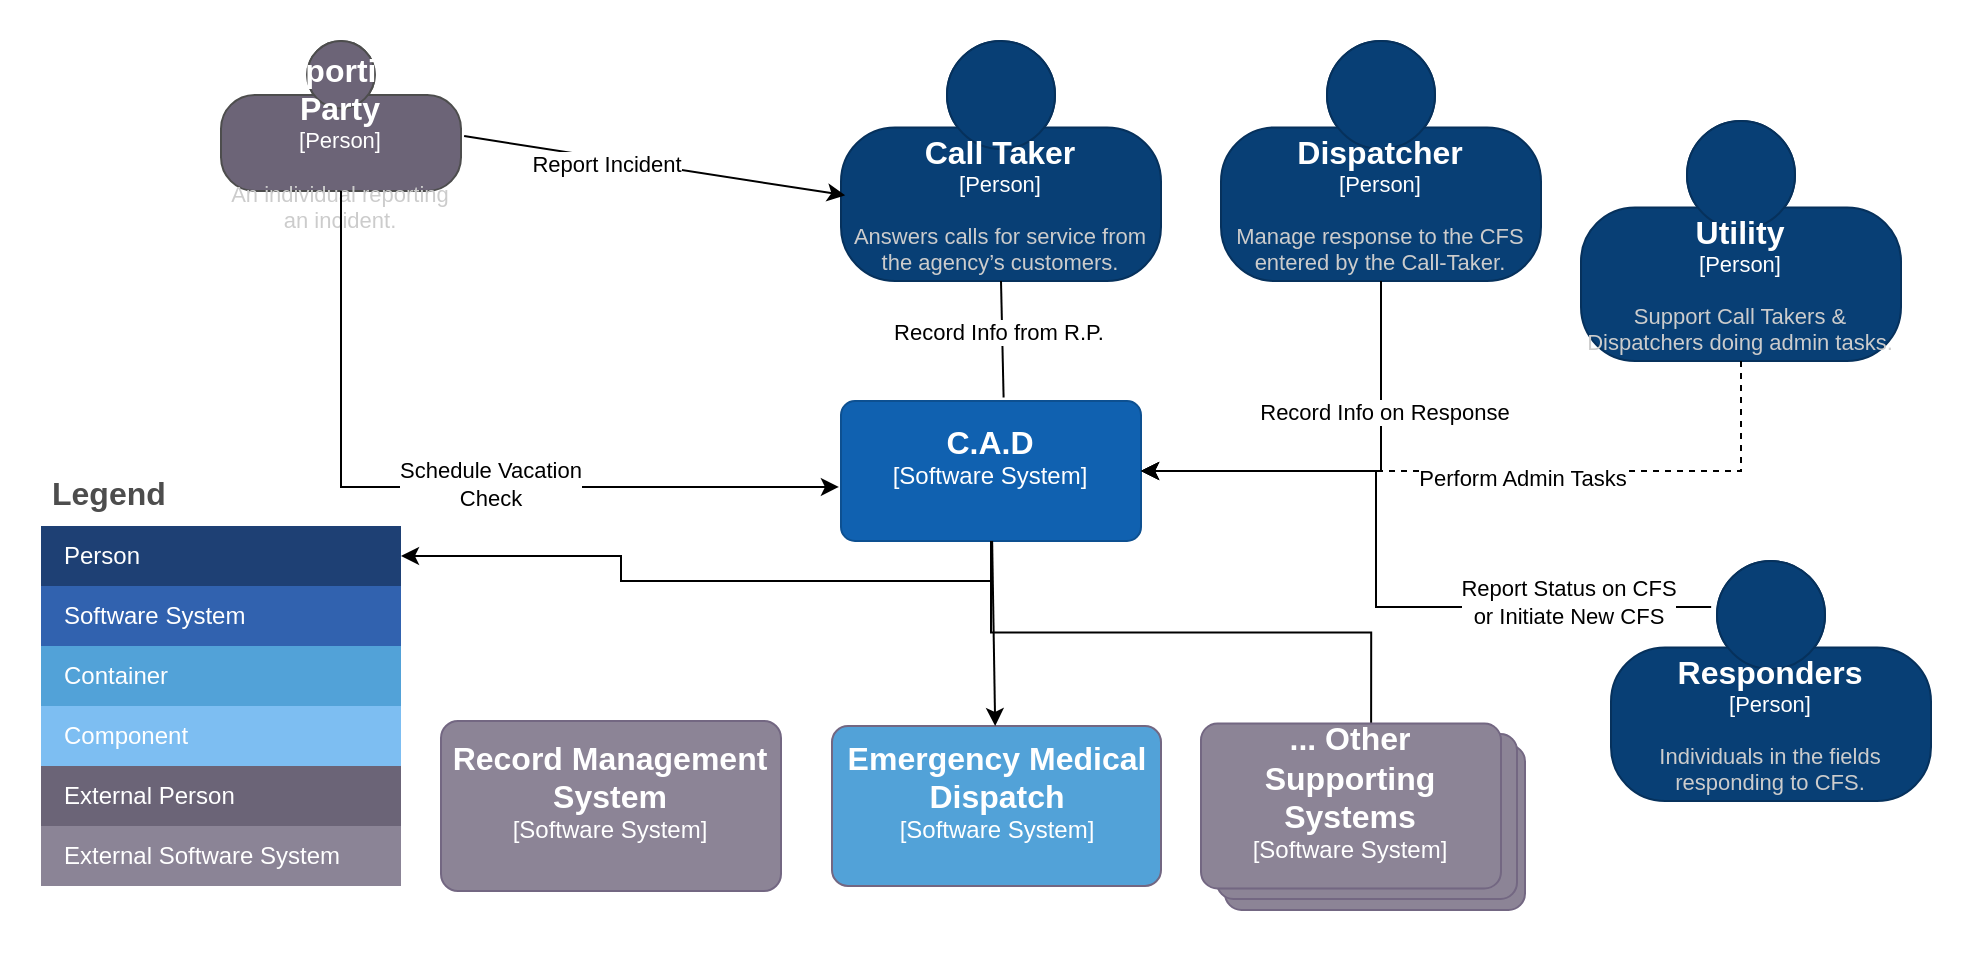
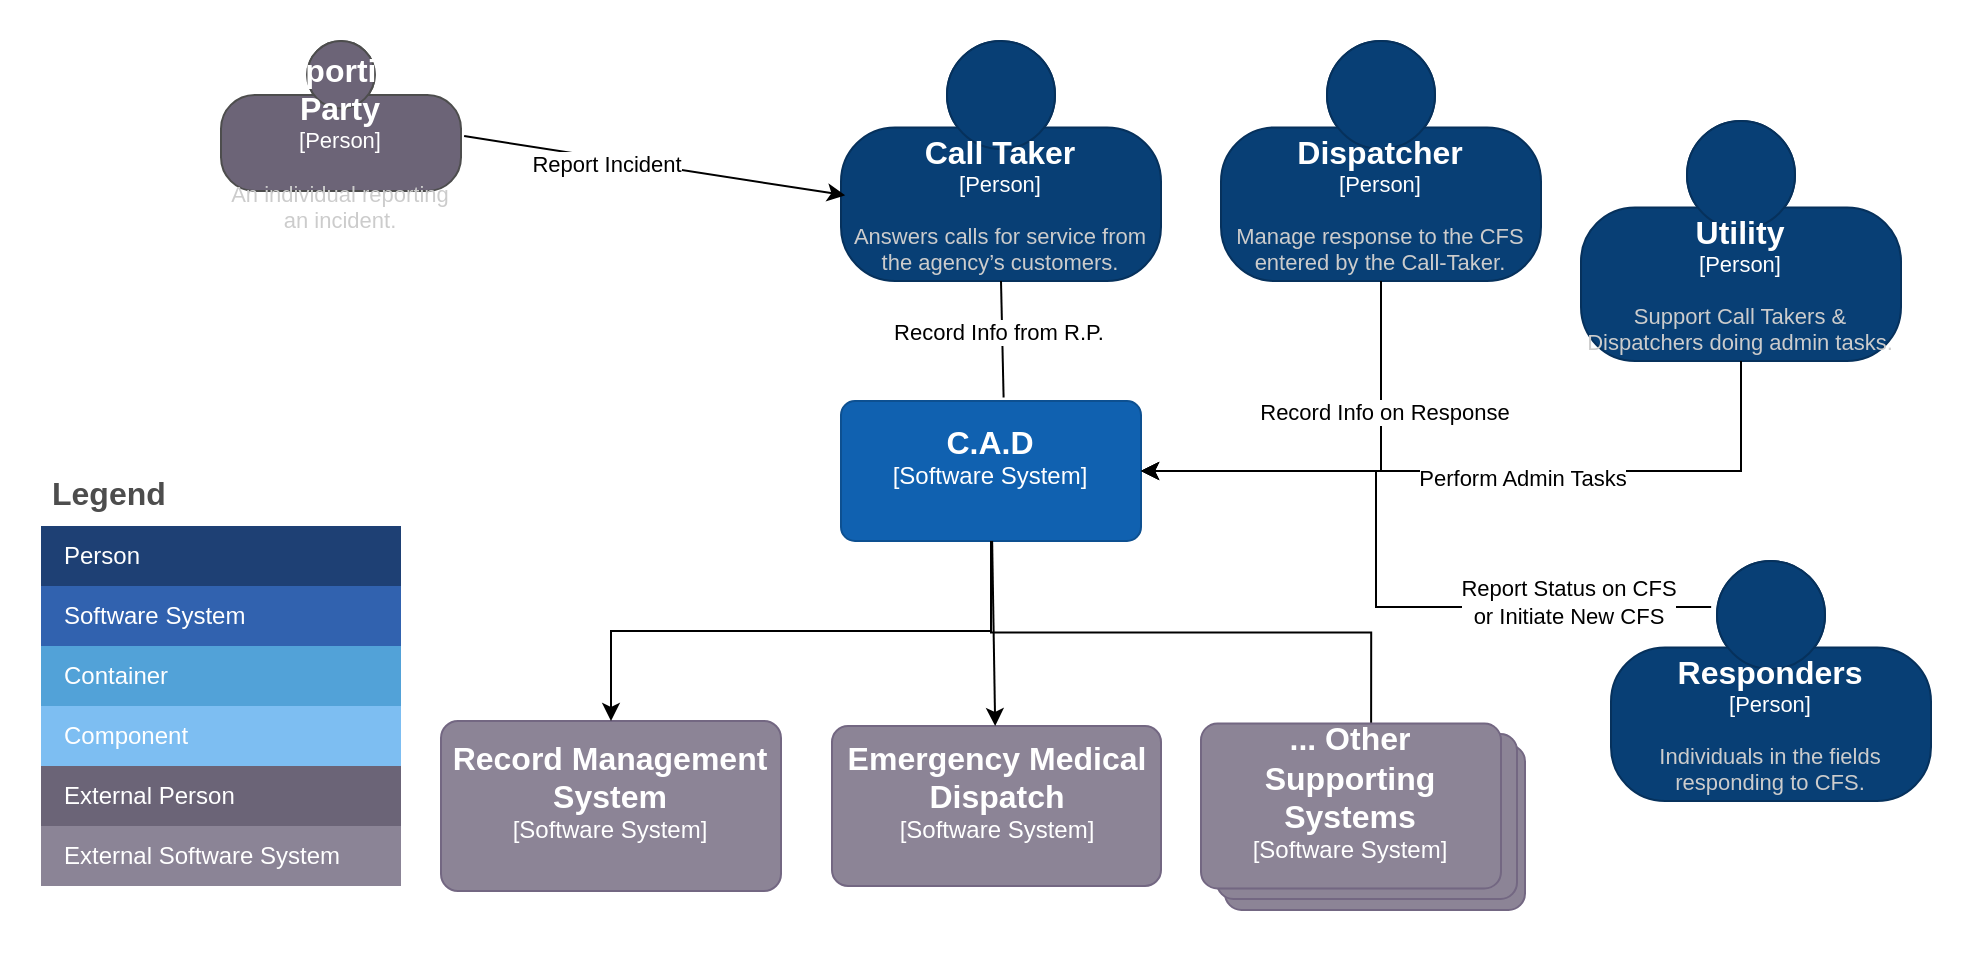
edge "Reporting Party [Person] An individual reporting an incident." -> "C.A.D [Software System]": removed, label "Schedule Vacation Check"
edge "Utility [Person] Support Call Takers & Dispatchers doing admin tasks." -> "C.A.D [Software System]": style dashed -> solid
edge "C.A.D [Software System]" -> "Person": now "C.A.D [Software System]" -> "Record Management System [Software System]"
node "Emergency Medical Dispatch [Software System]": fillcolor #52a2d8 -> #8c8496
